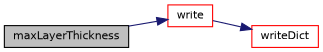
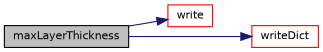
edge "write" -> "writeDict": now "maxLayerThickness" -> "writeDict"
